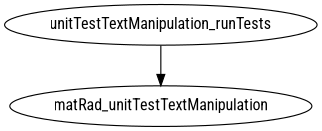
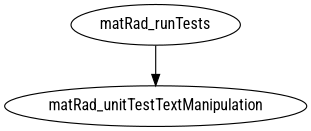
node "unitTestTextManipulation_runTests": label "unitTestTextManipulation_runTests" -> "matRad_runTests"
